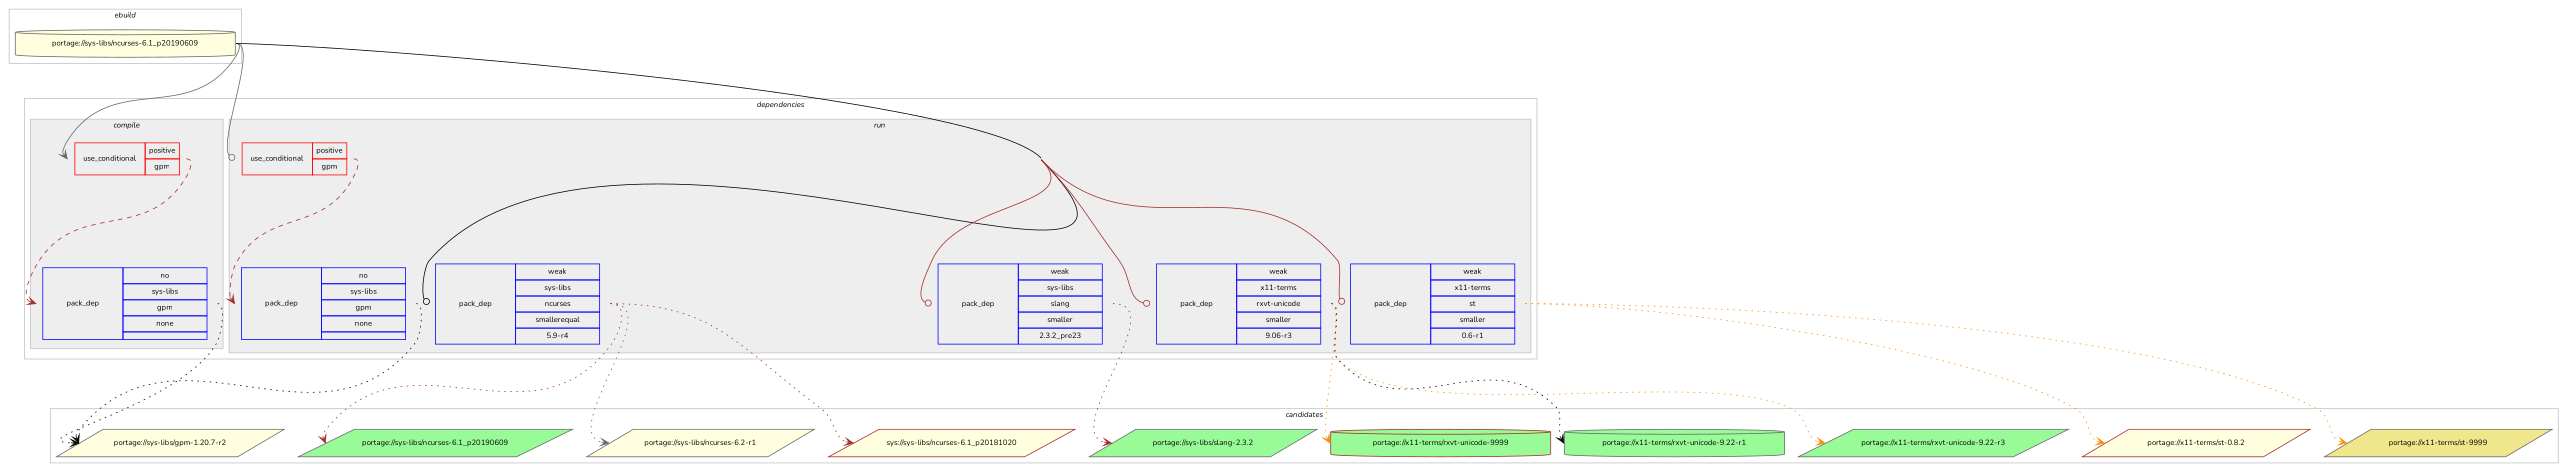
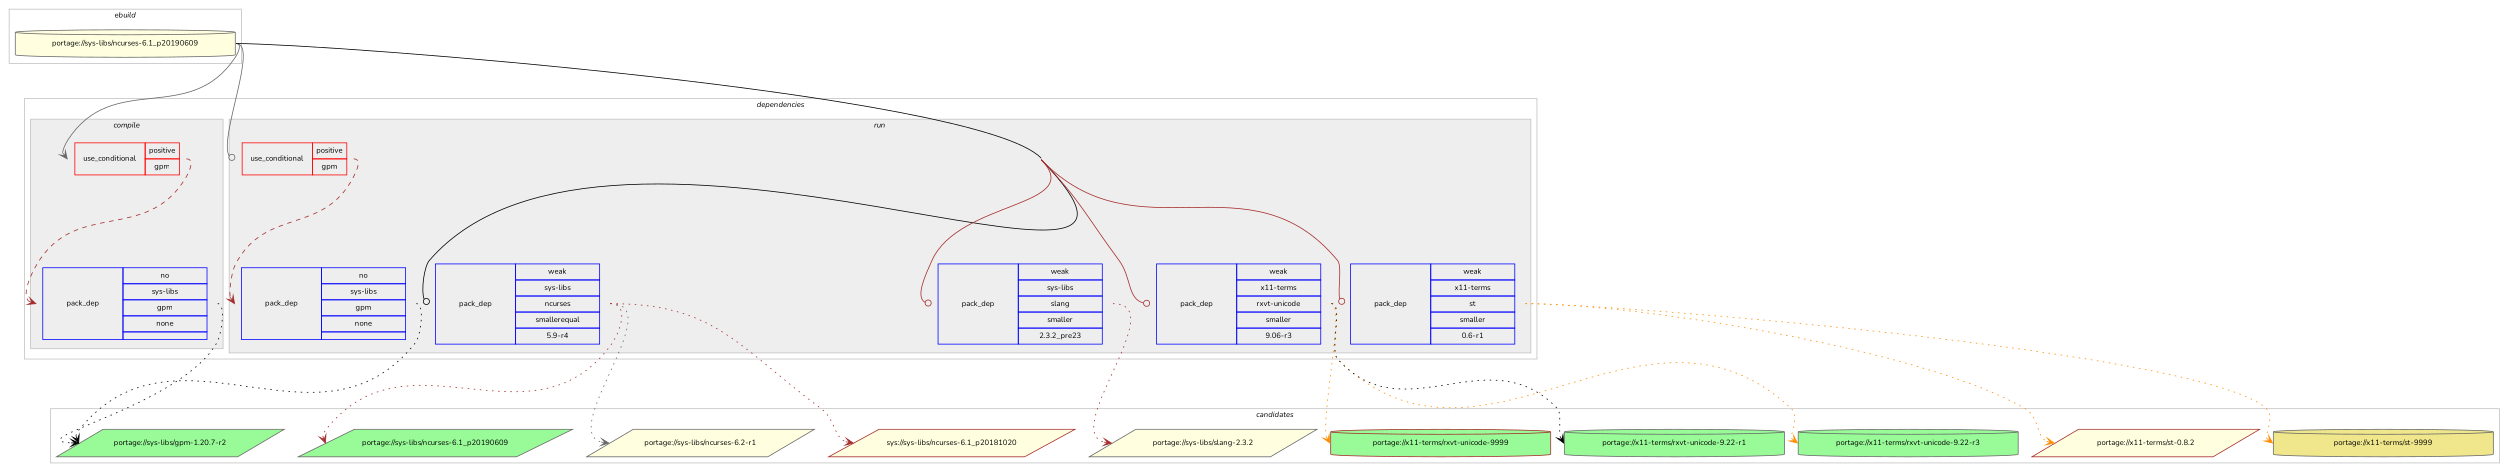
node "portage://sys-libs/gpm-1.20.7-r2": fillcolor lightyellow -> palegreen
node "portage://sys-libs/slang-2.3.2": fillcolor palegreen -> lightyellow
node "portage://x11-terms/rxvt-unicode-9.22-r3": shape parallelogram -> cylinder
node "portage://x11-terms/st-9999": shape parallelogram -> cylinder
